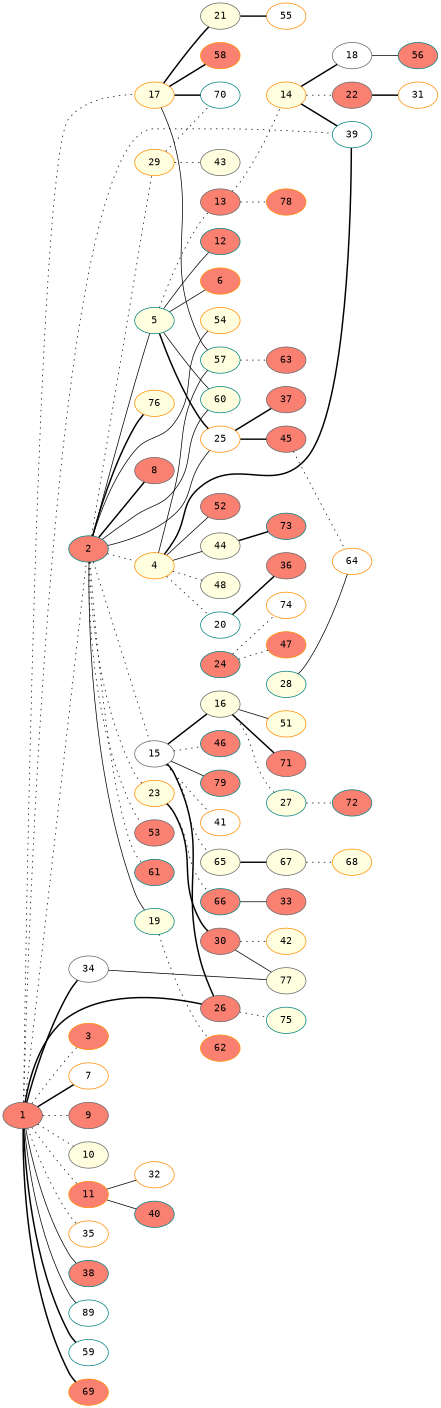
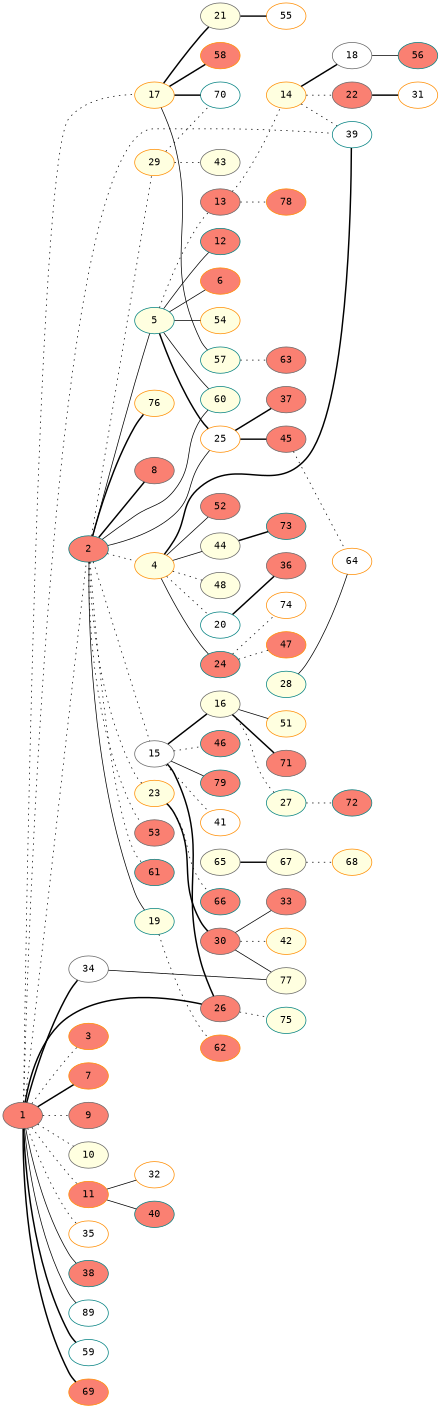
edge "14" -- "39": style bold -> dotted
edge "54" -- "2": now "54" -- "5"
edge "57" -- "4": now "24" -- "4"
edge "15" -- "65": removed
edge "66" -- "33": now "30" -- "33"
node "7": fillcolor white -> salmon
